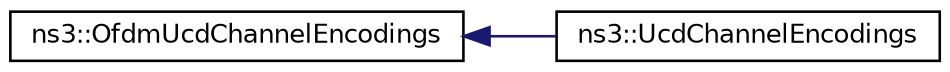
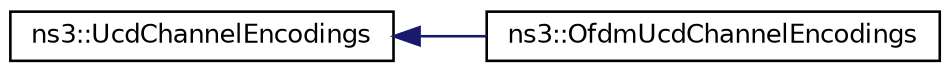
edge "ns3::UcdChannelEncodings" -> "ns3::OfdmUcdChannelEncodings": reversed
